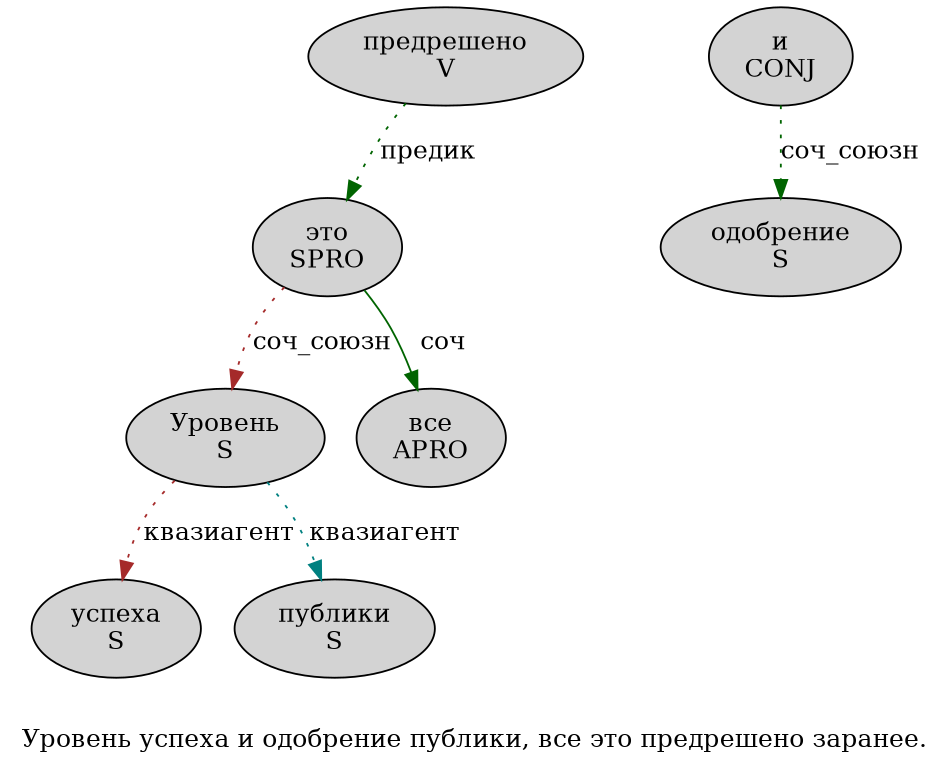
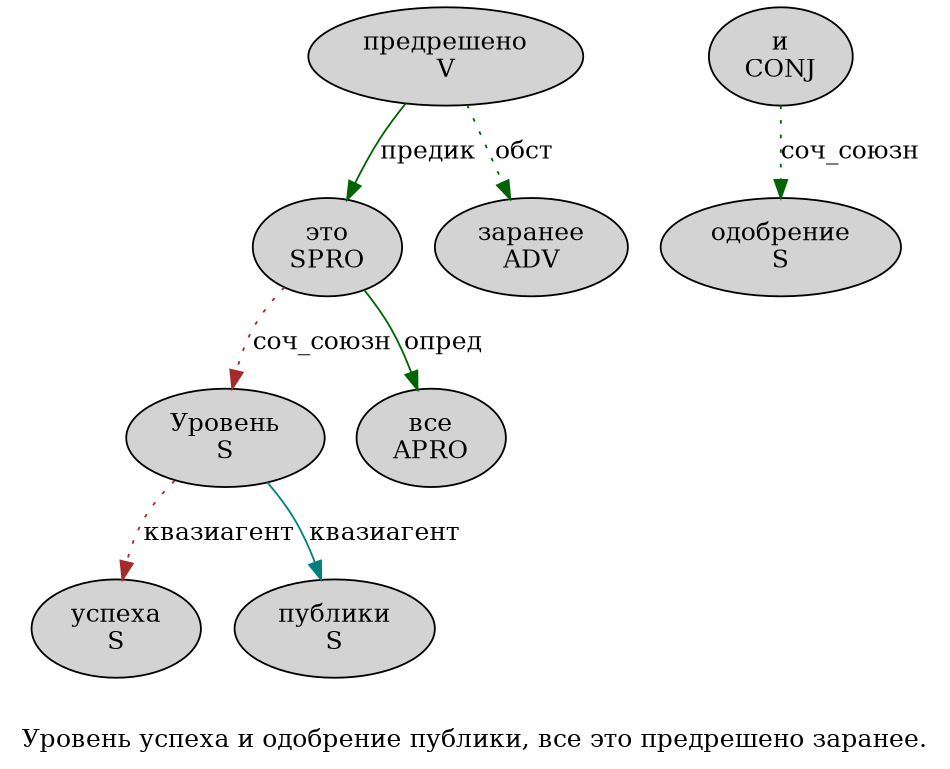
edge "предрешено V" -> "это SPRO": style dotted -> solid
node "заранее ADV": added
edge "это SPRO" -> "все APRO": label "соч" -> "опред"
edge "Уровень S" -> "публики S": style dotted -> solid
